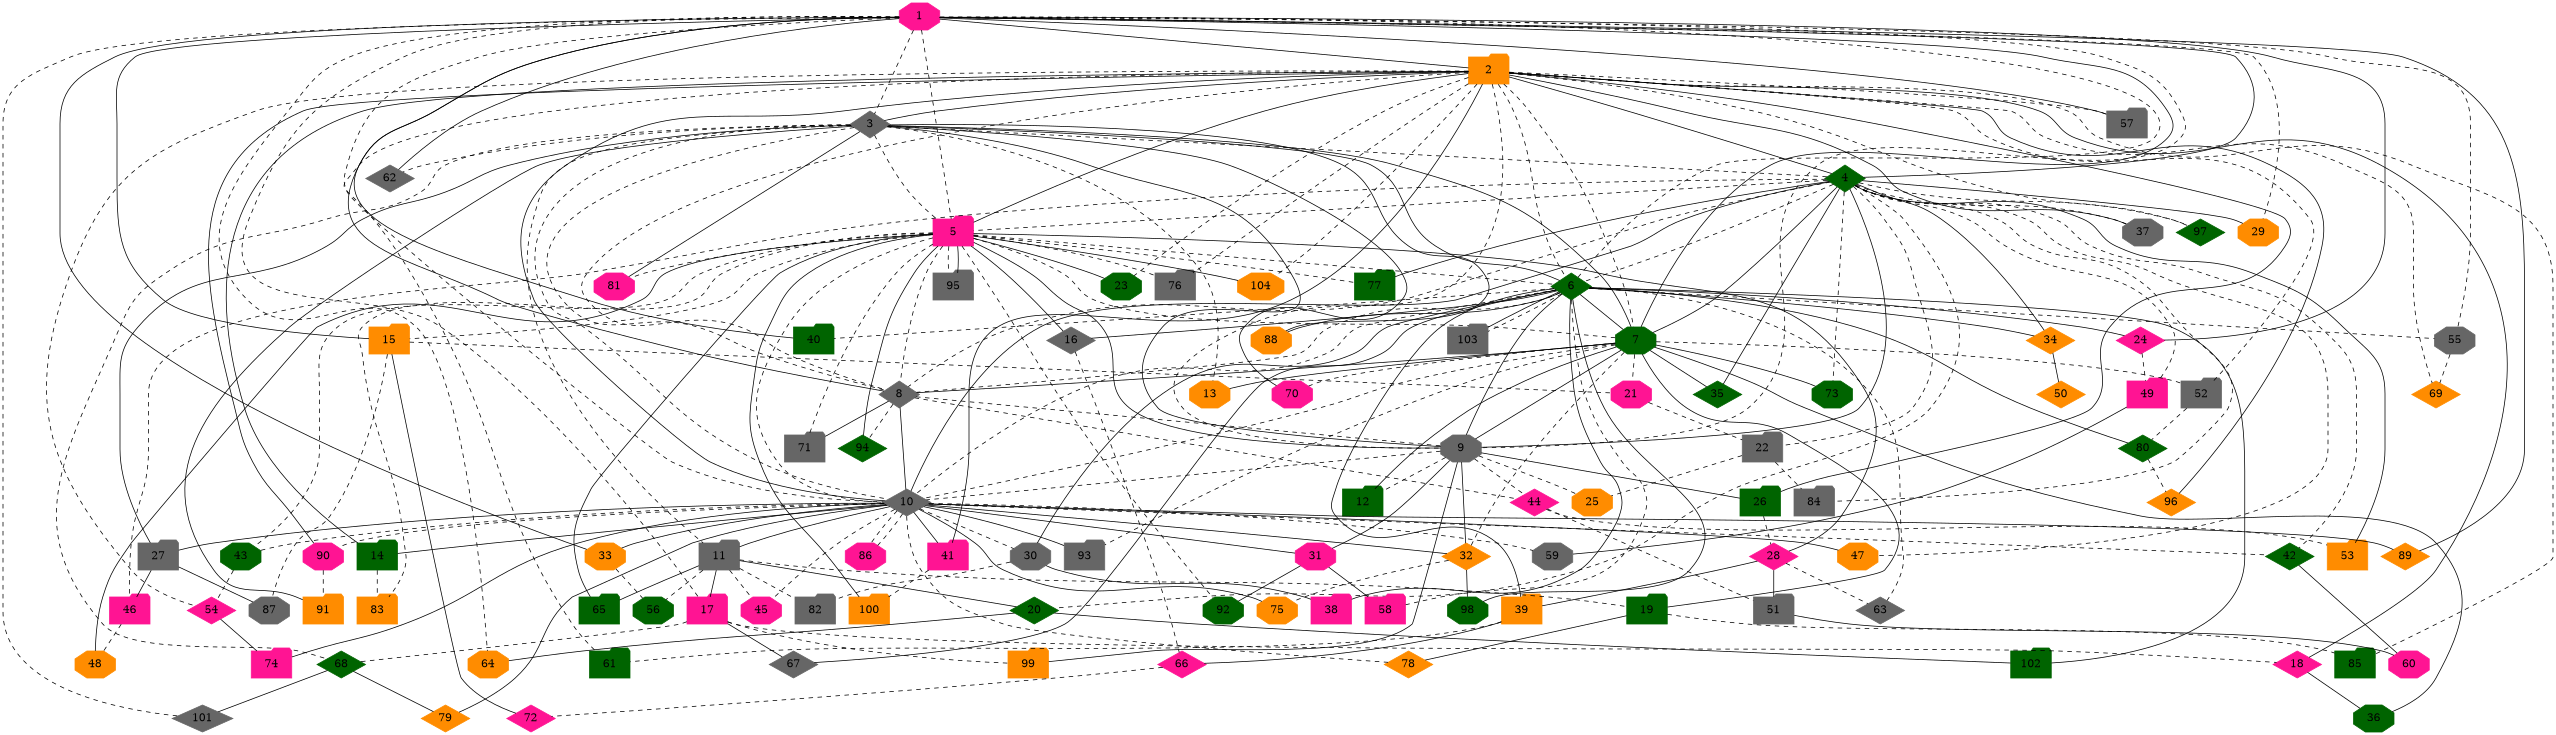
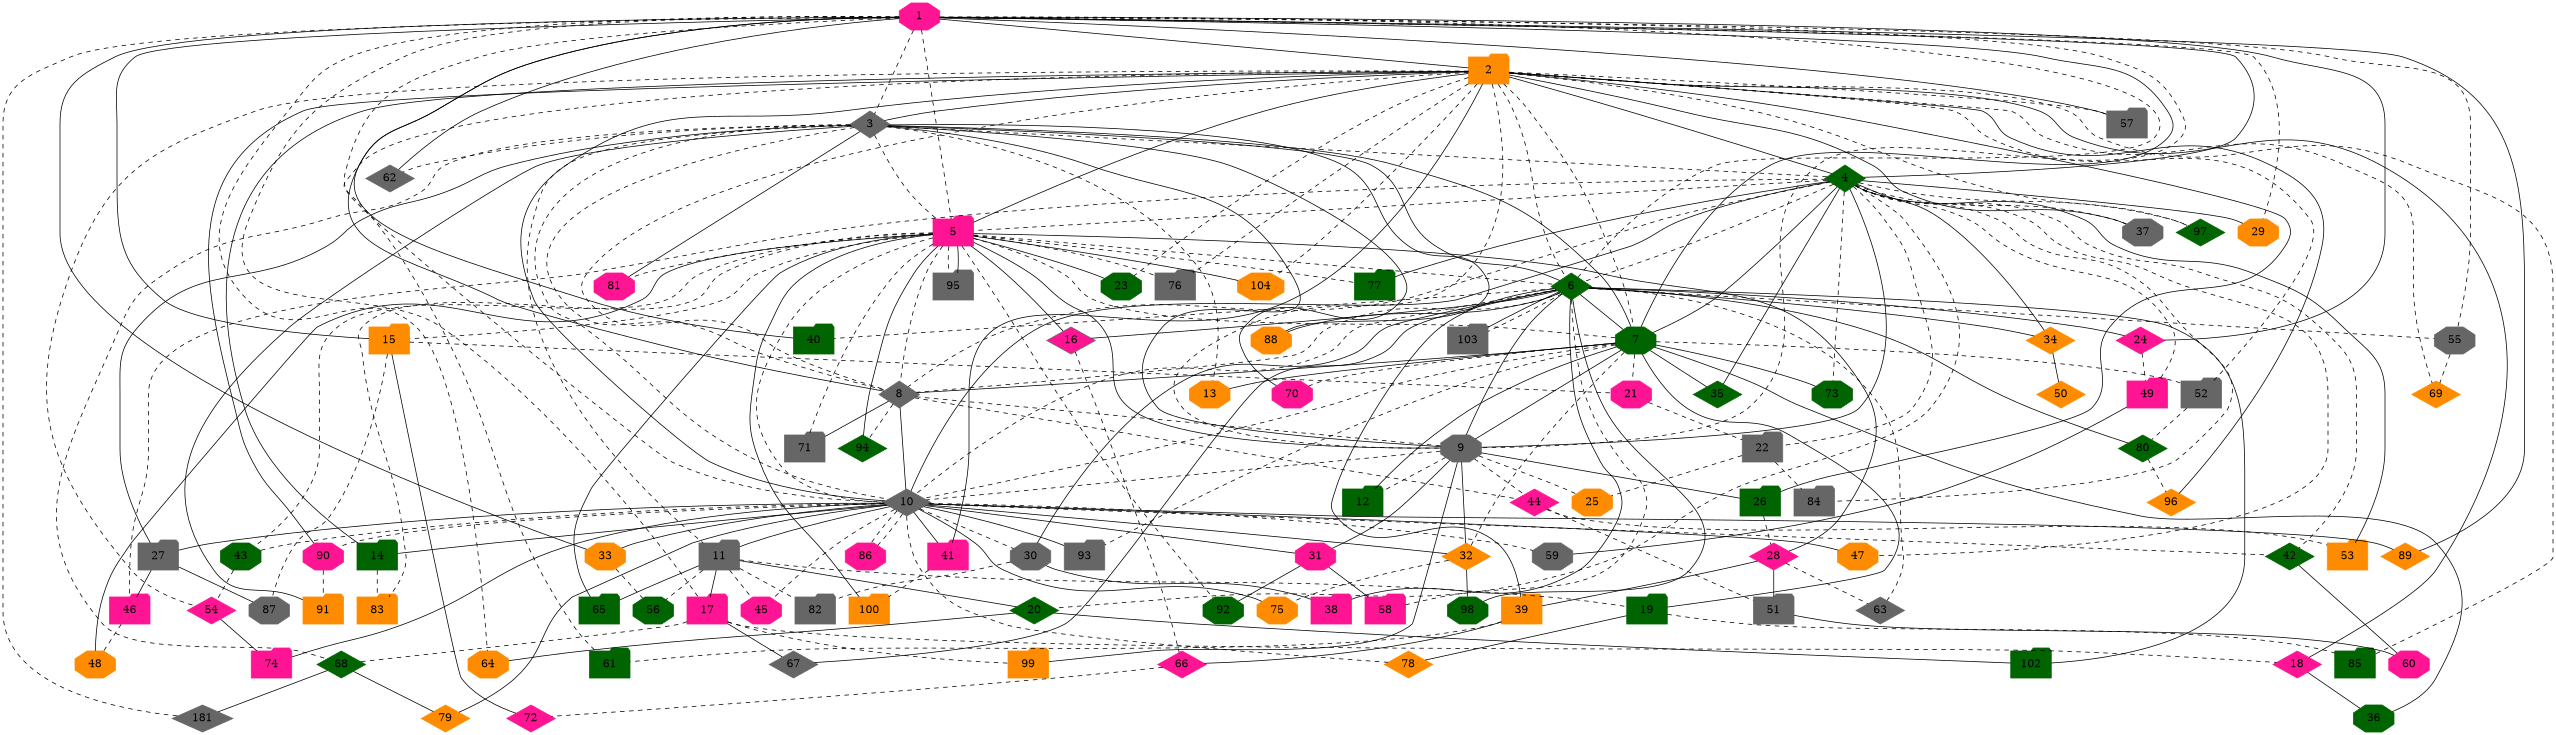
node "16": fillcolor gray40 -> deeppink
node "101": label "101" -> "181"
